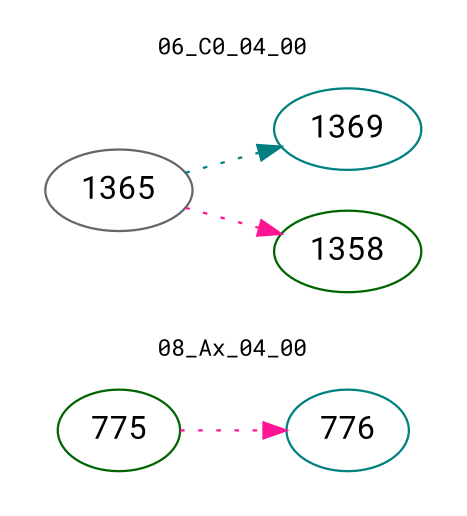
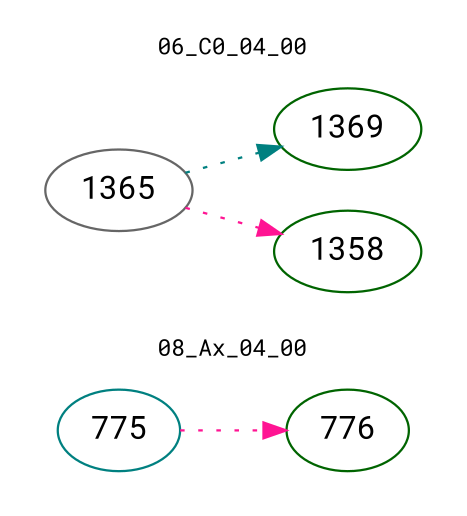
node "1369": color teal -> darkgreen
node "775": color darkgreen -> teal
node "776": color teal -> darkgreen
